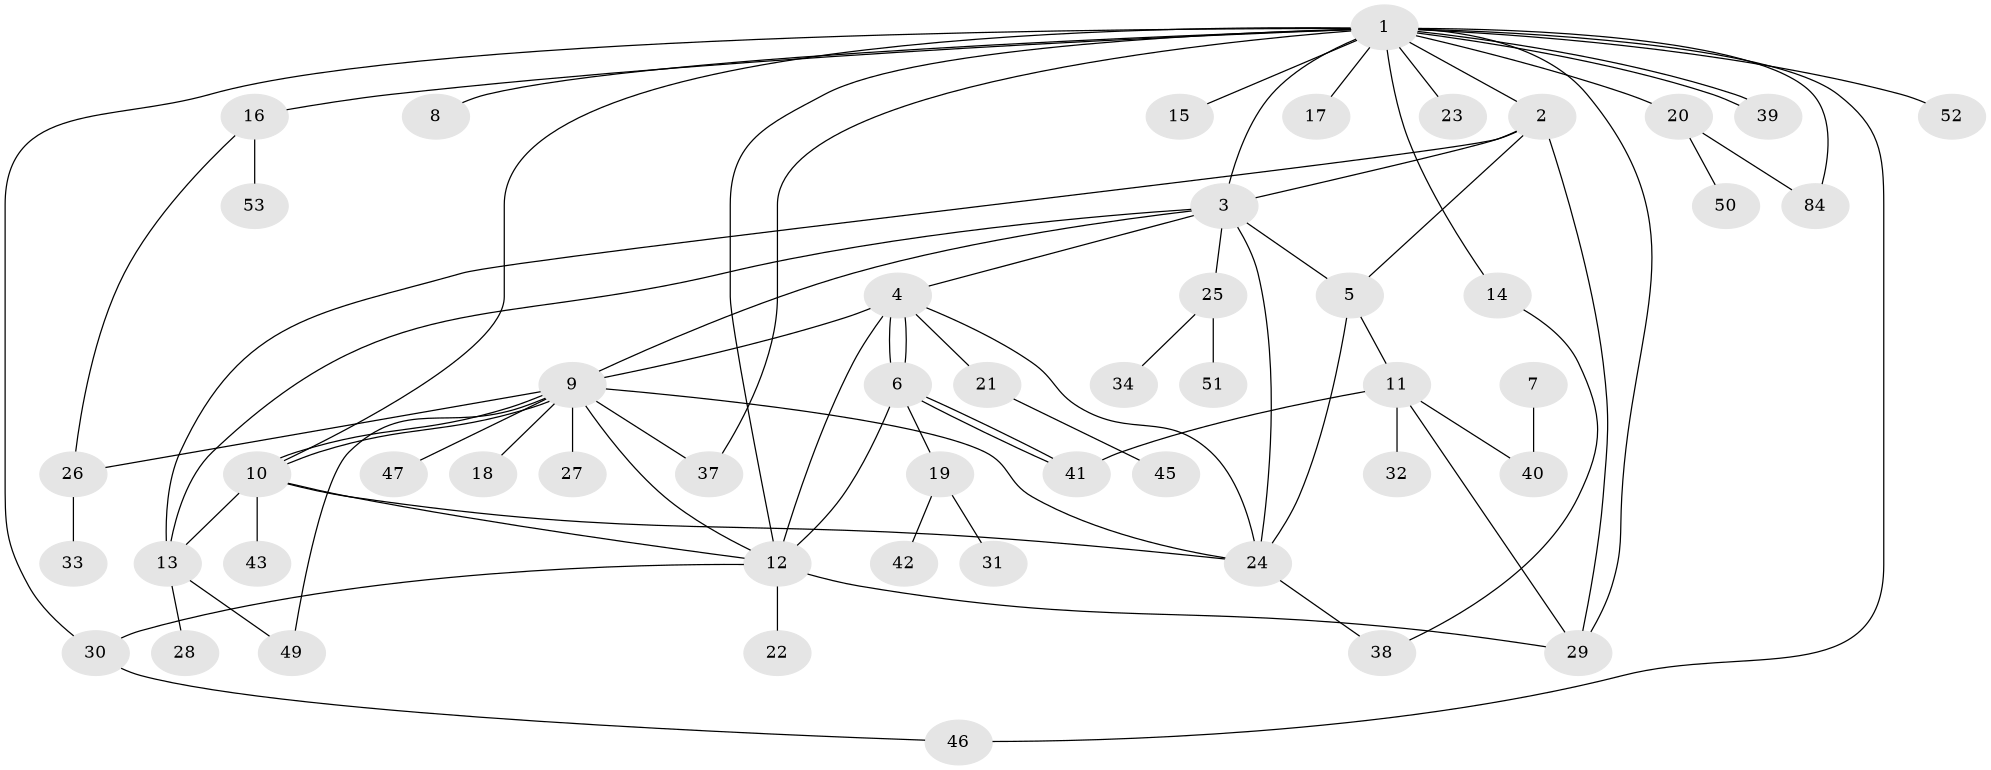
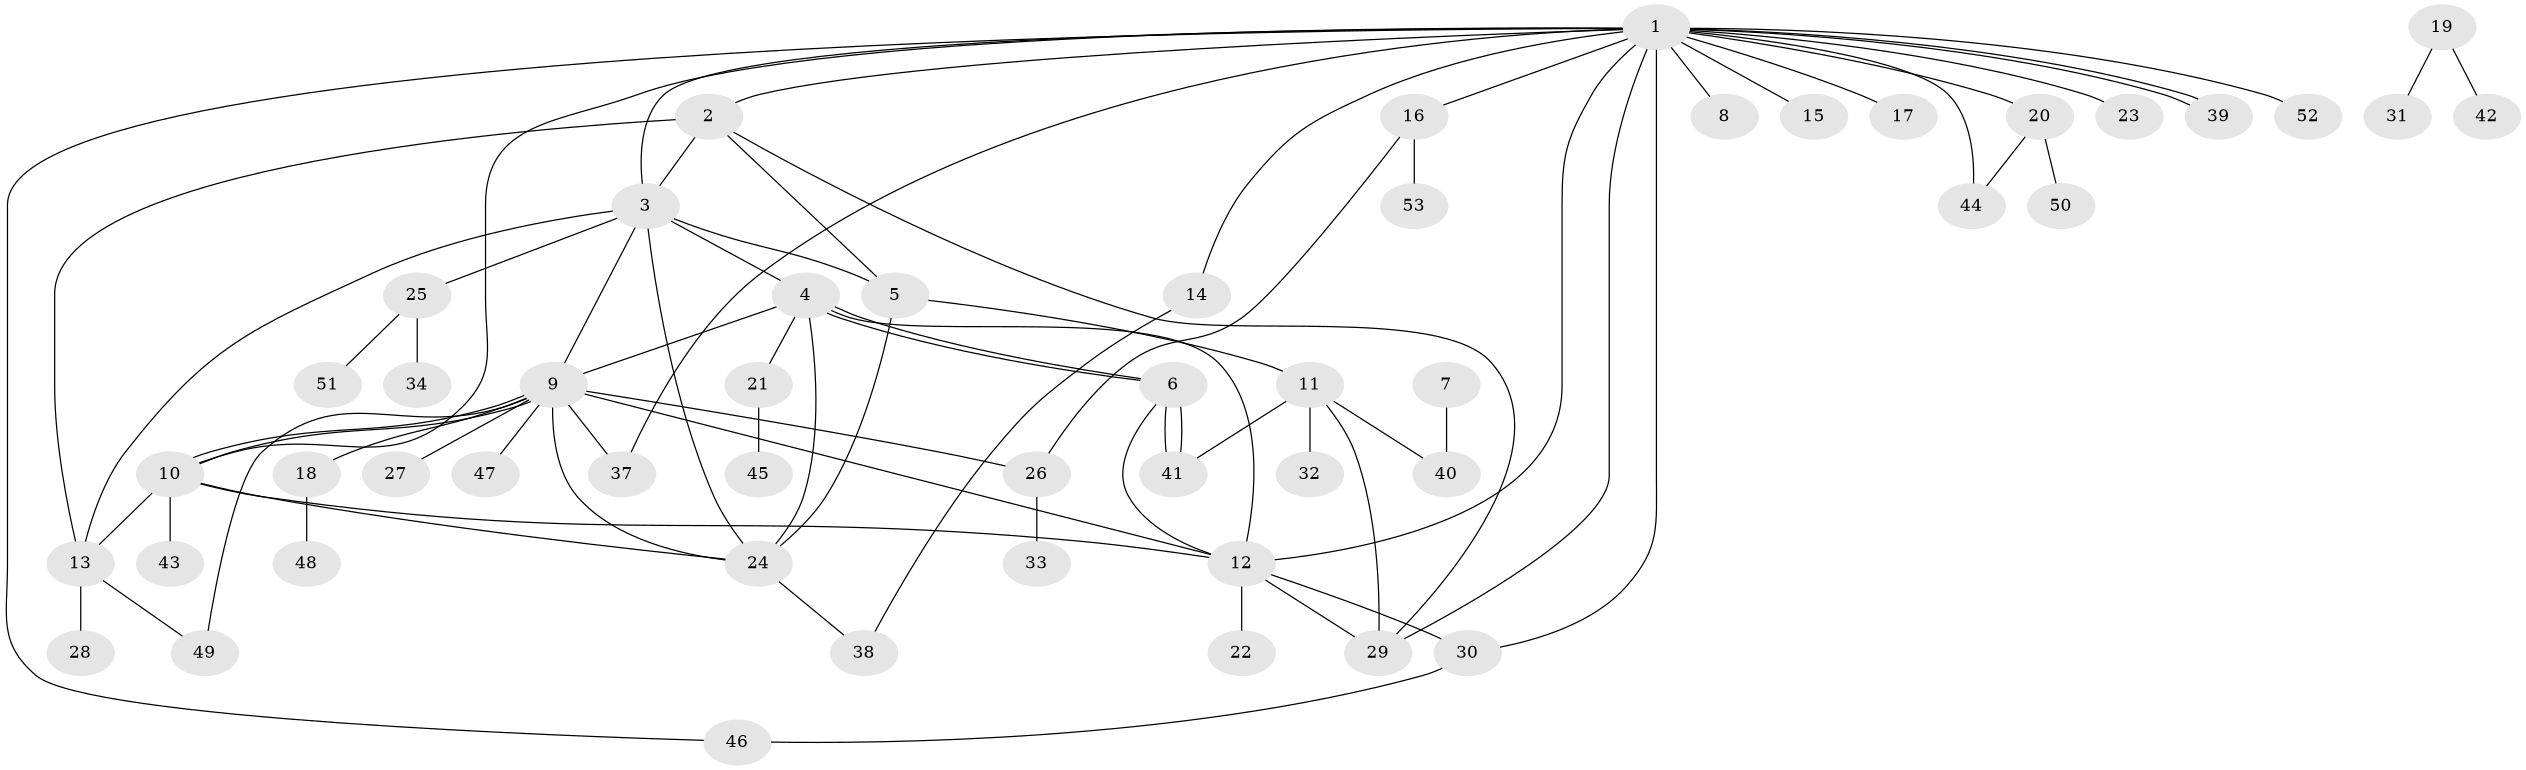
node "84": label "84" -> "44"
edge "6" -- "19": removed
node "48": added
